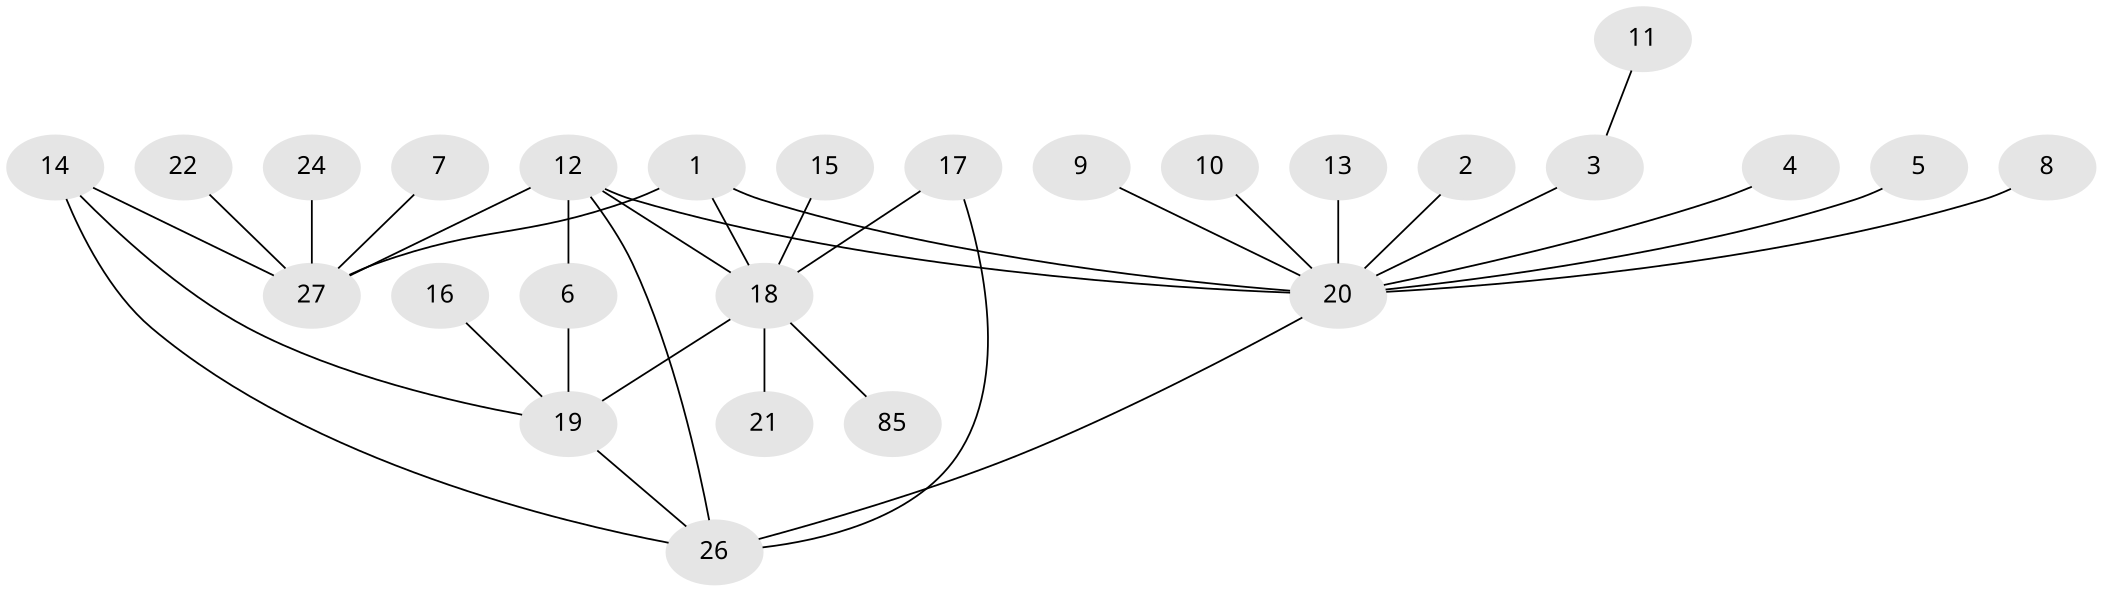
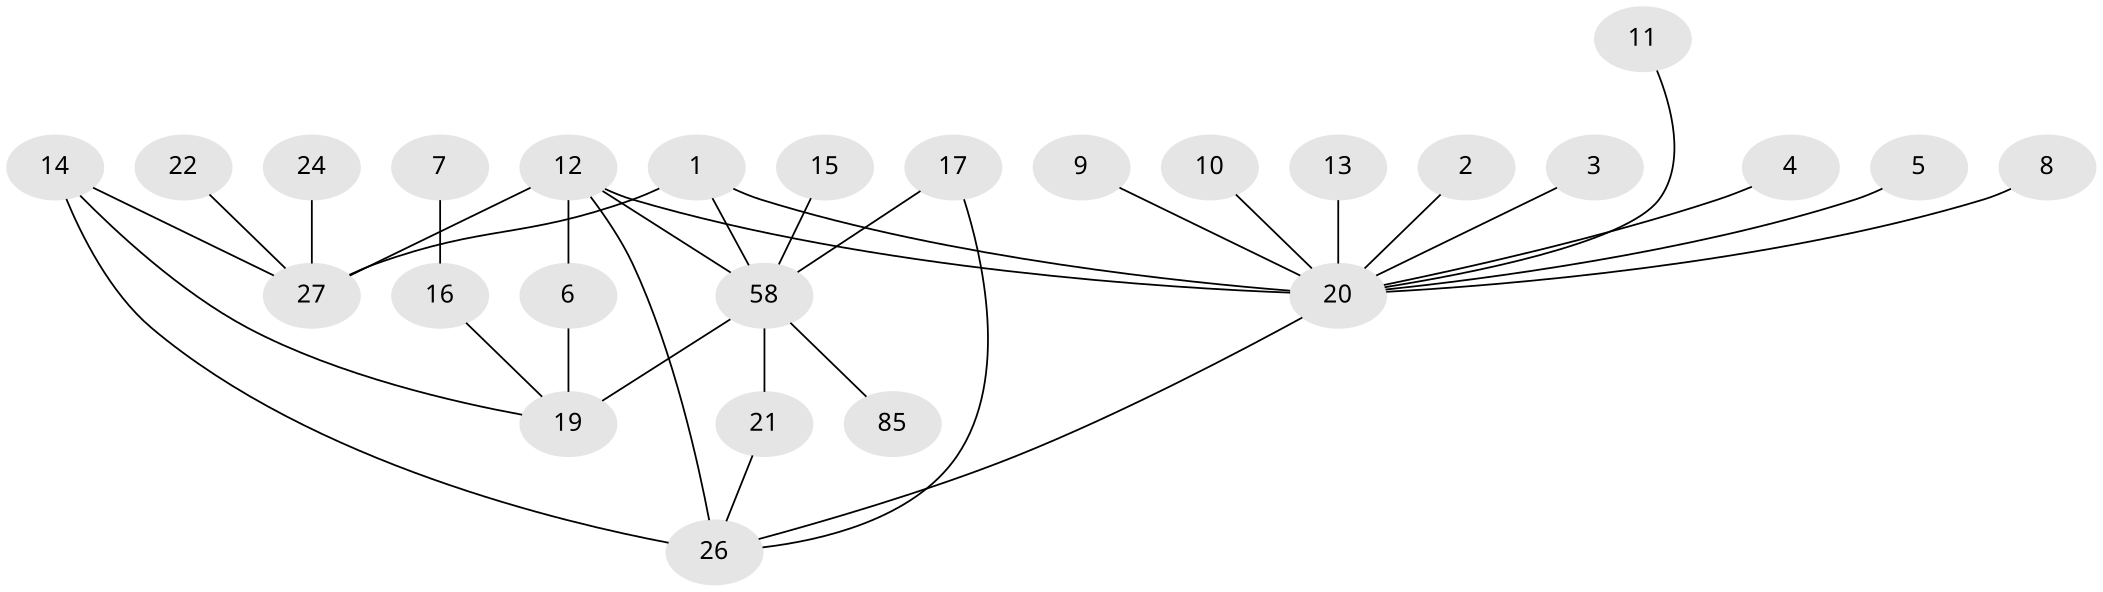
edge "11" -- "3": now "11" -- "20"
edge "7" -- "27": now "7" -- "16"
node "18": label "18" -> "58"
edge "19" -- "26": now "21" -- "26"
